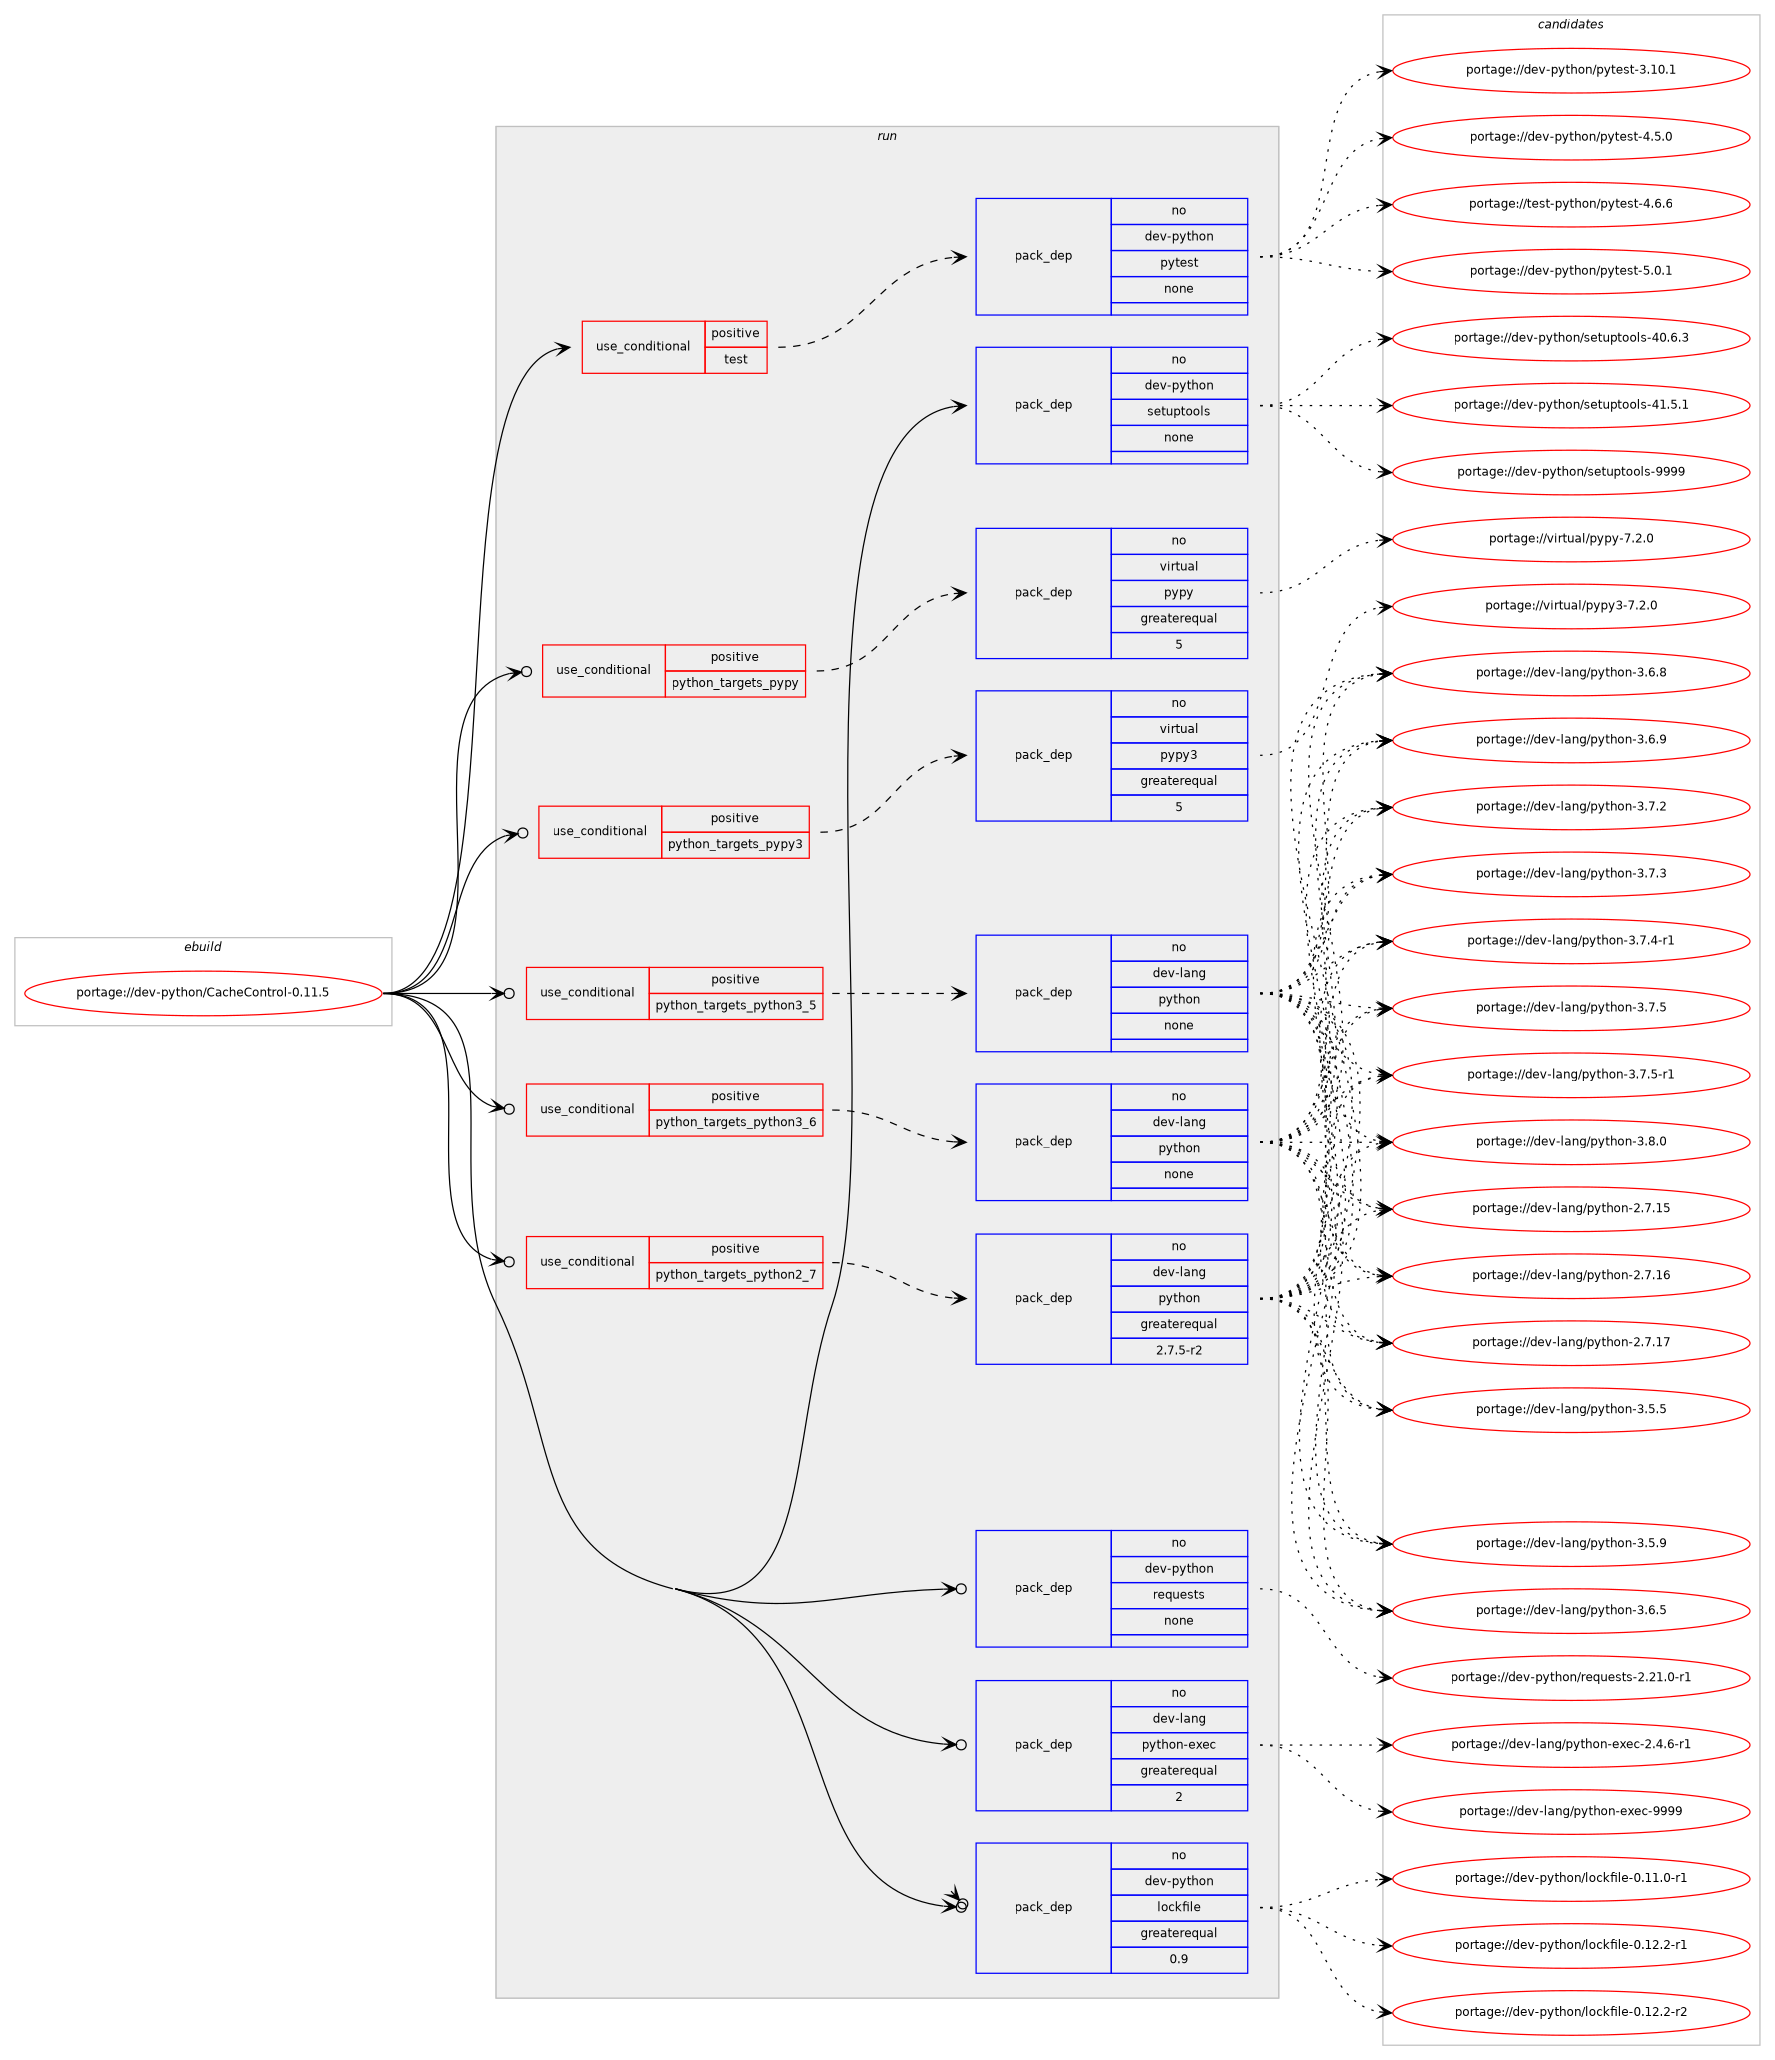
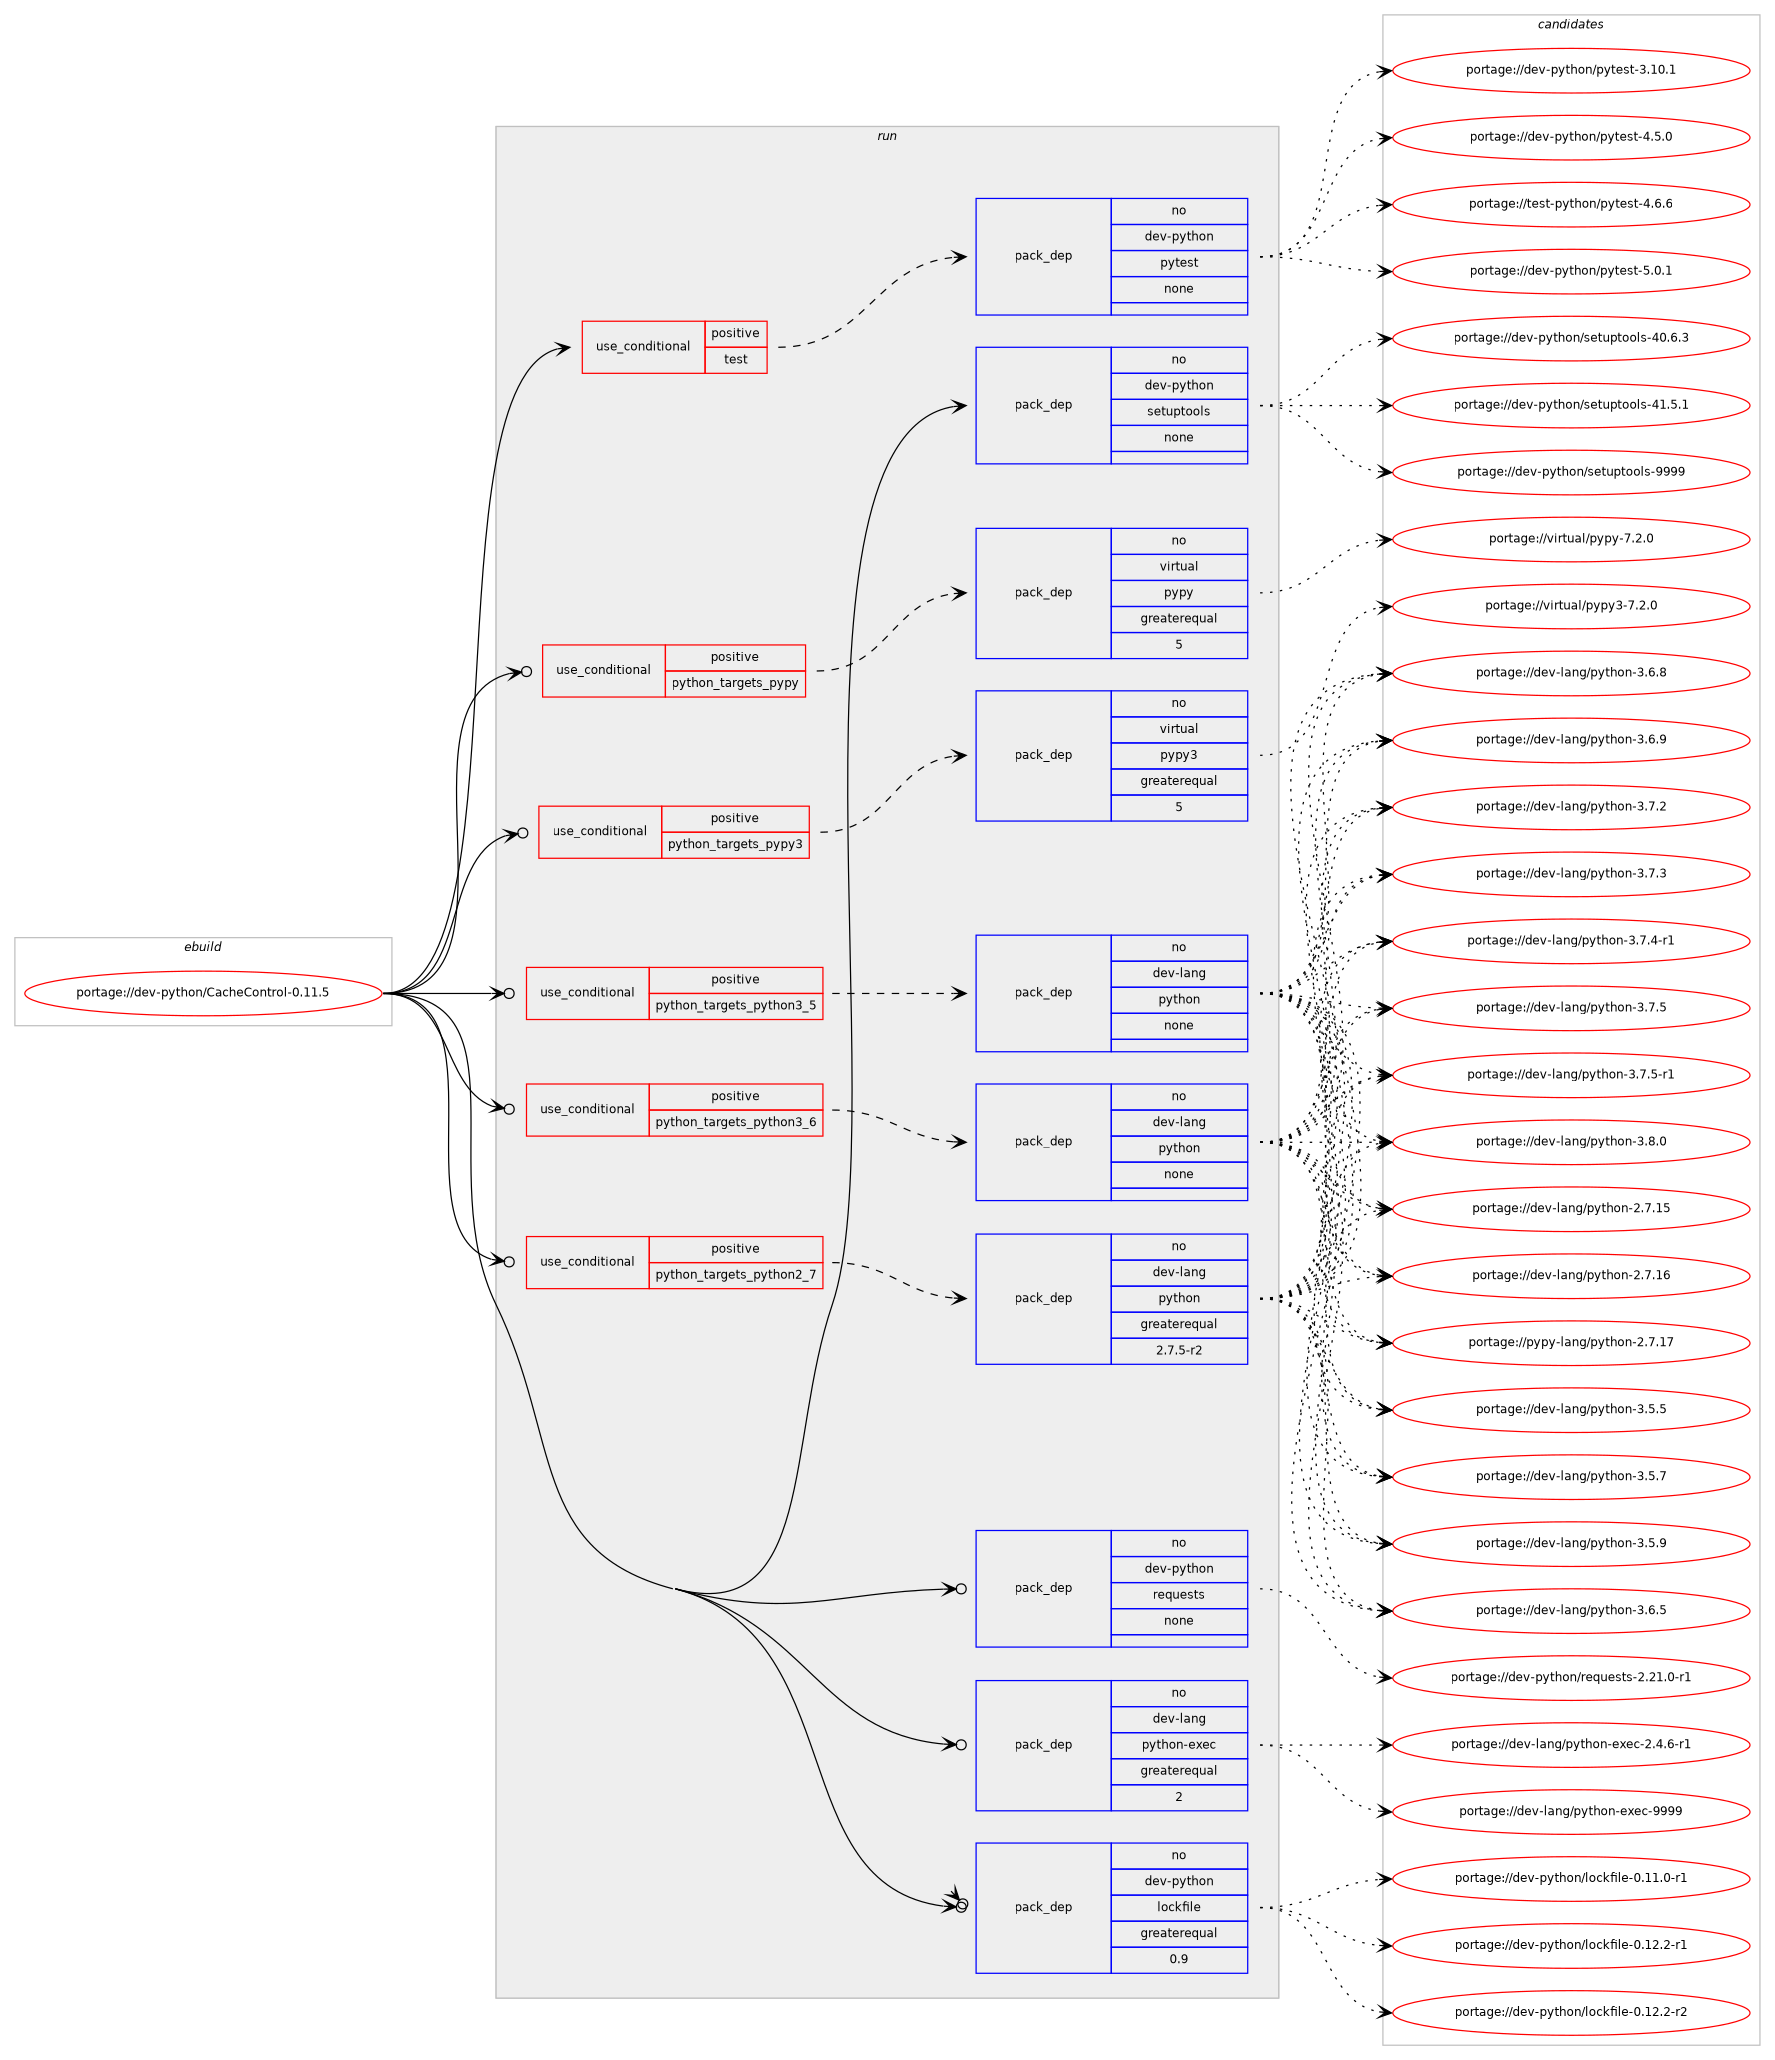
node "portage://dev-lang/python-2.7.17": label "portage://dev-lang/python-2.7.17" -> "portage://pypy-lang/python-2.7.17"
node "portage://dev-lang/python-3.5.7": added
